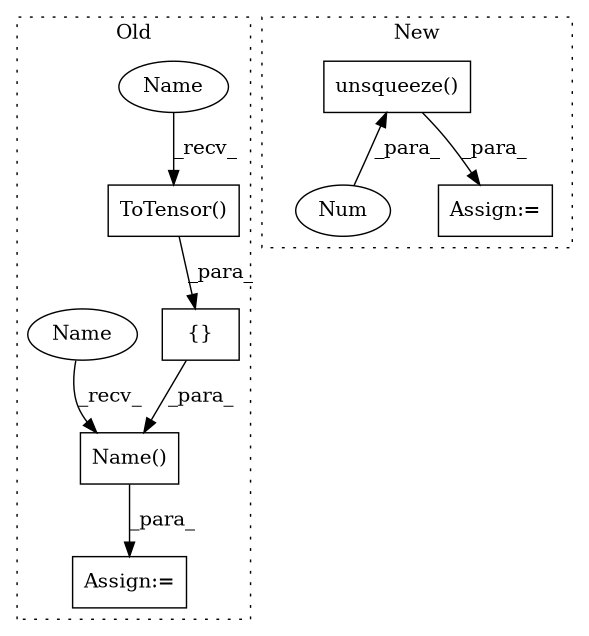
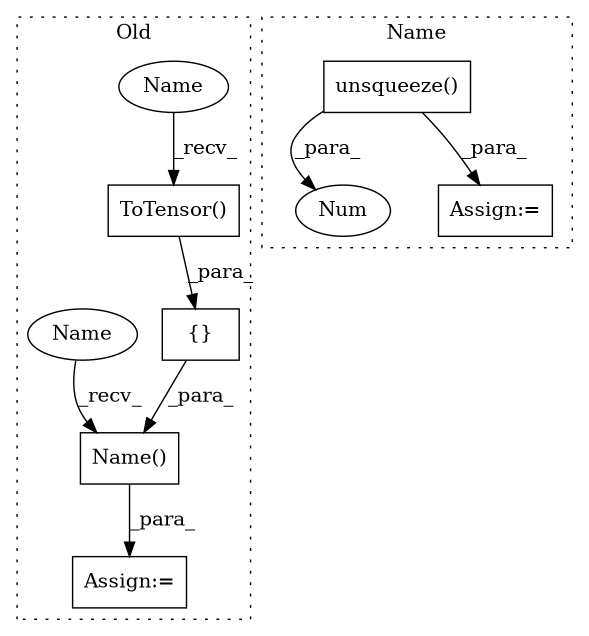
cluster "New": label "New" -> "Name"
edge "Num" -> "unsqueeze()": reversed
